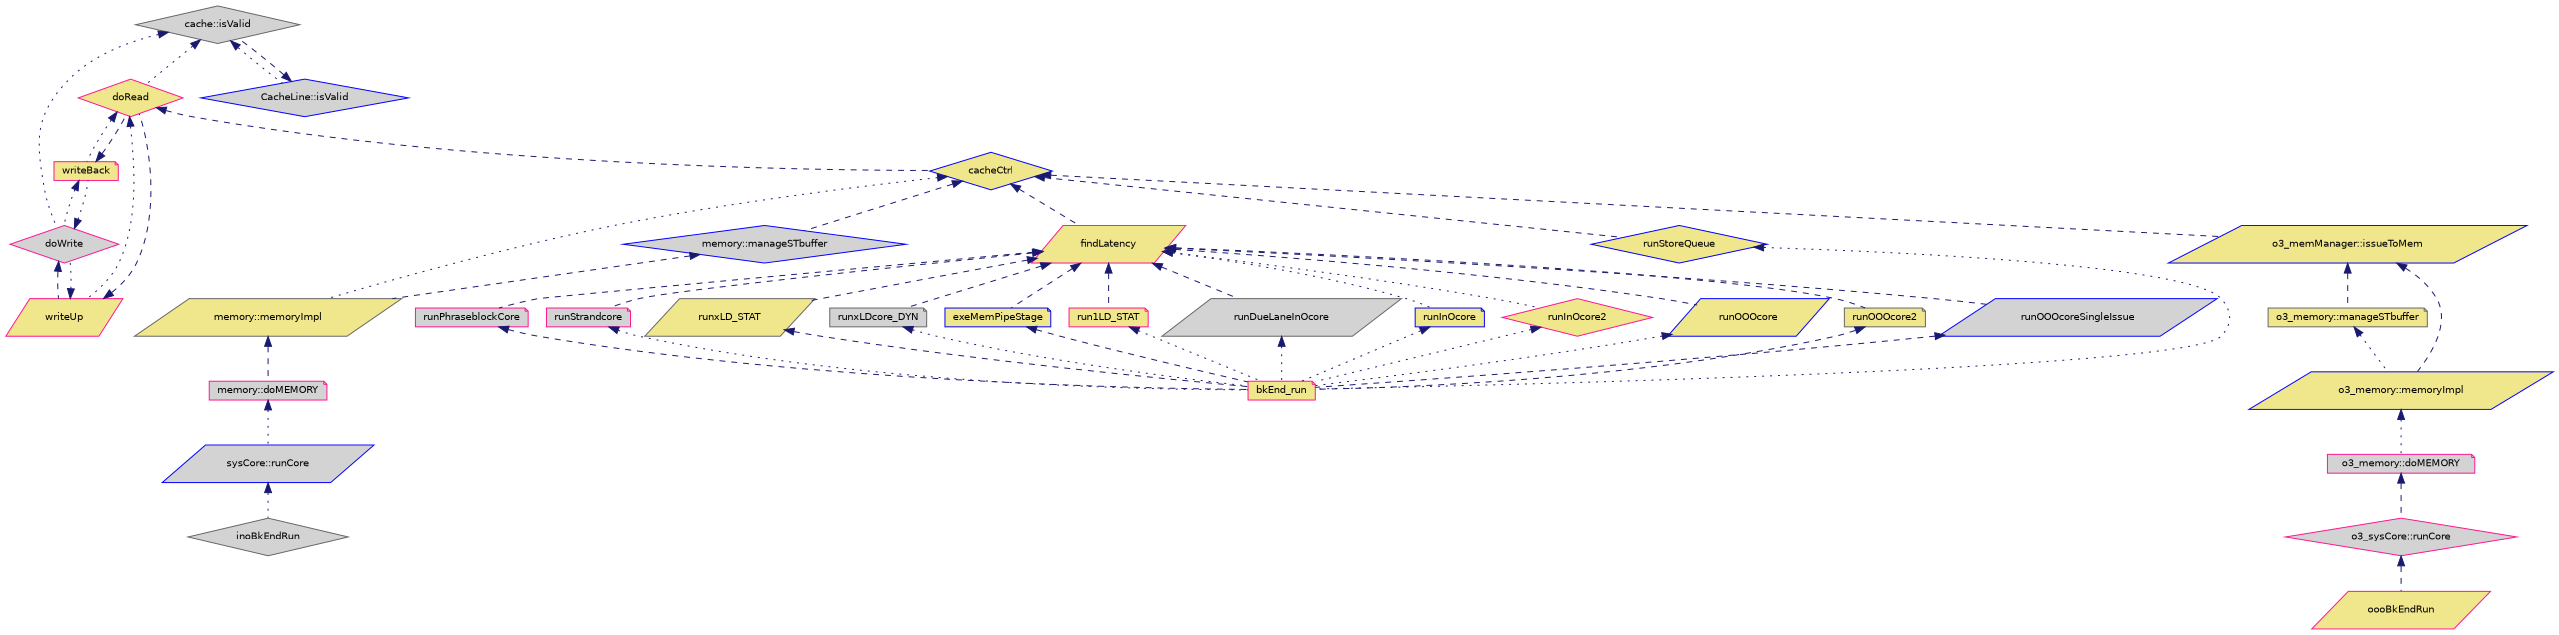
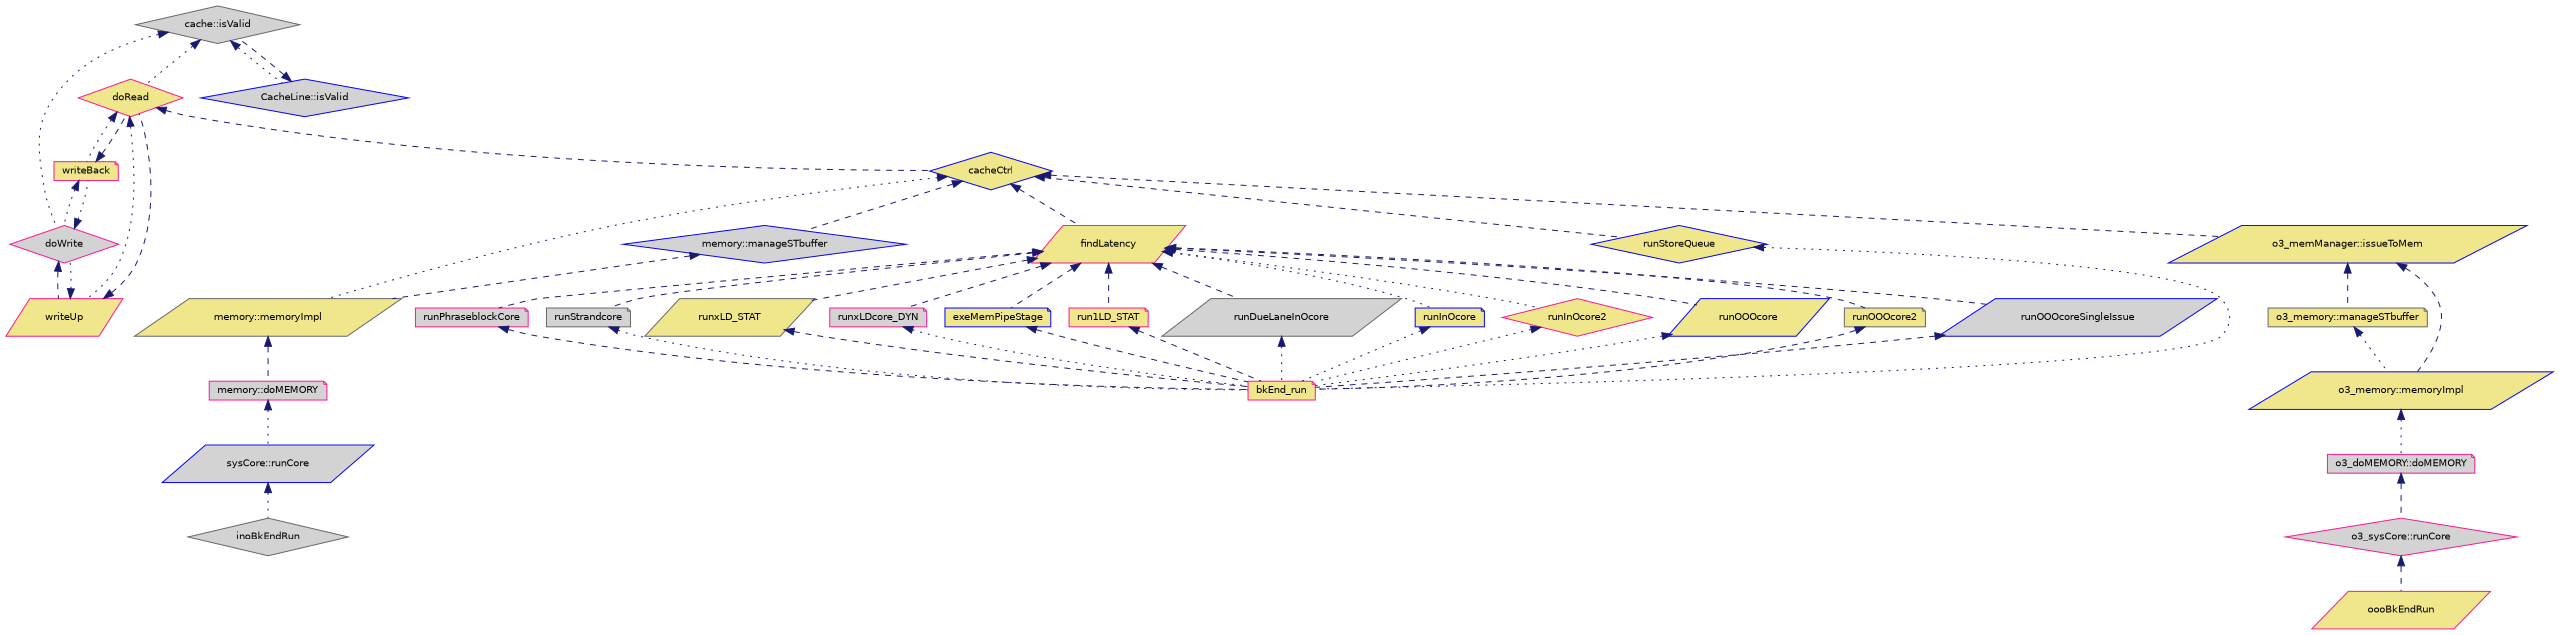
node "runStrandcore": color deeppink -> gray40
node "runxLDcore_DYN": color gray40 -> deeppink
edge "bkEnd_run" -> "run1LD_STAT": style dotted -> dashed
node "o3_memory::doMEMORY": label "o3_memory::doMEMORY" -> "o3_doMEMORY::doMEMORY"
